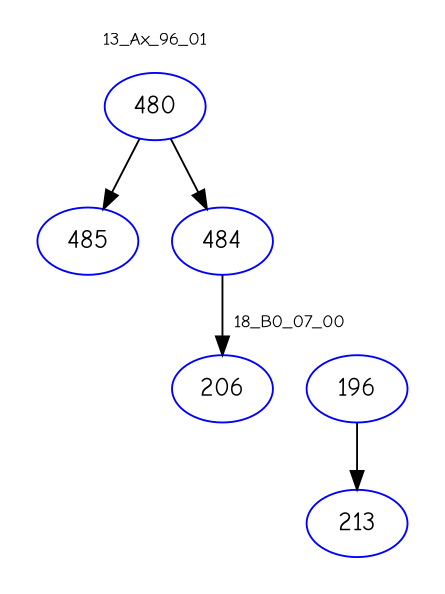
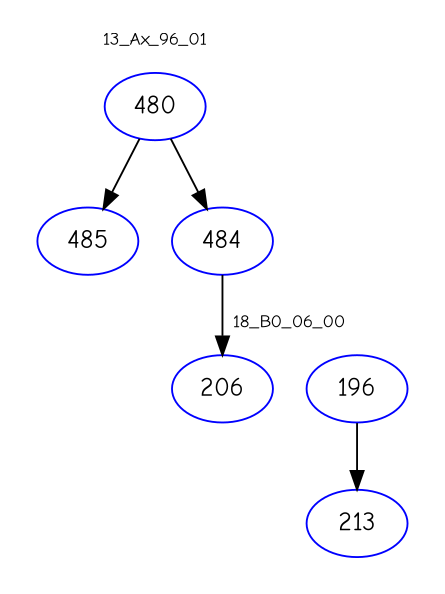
cluster "18_B0_07_00": label "18_B0_07_00" -> "18_B0_06_00"
